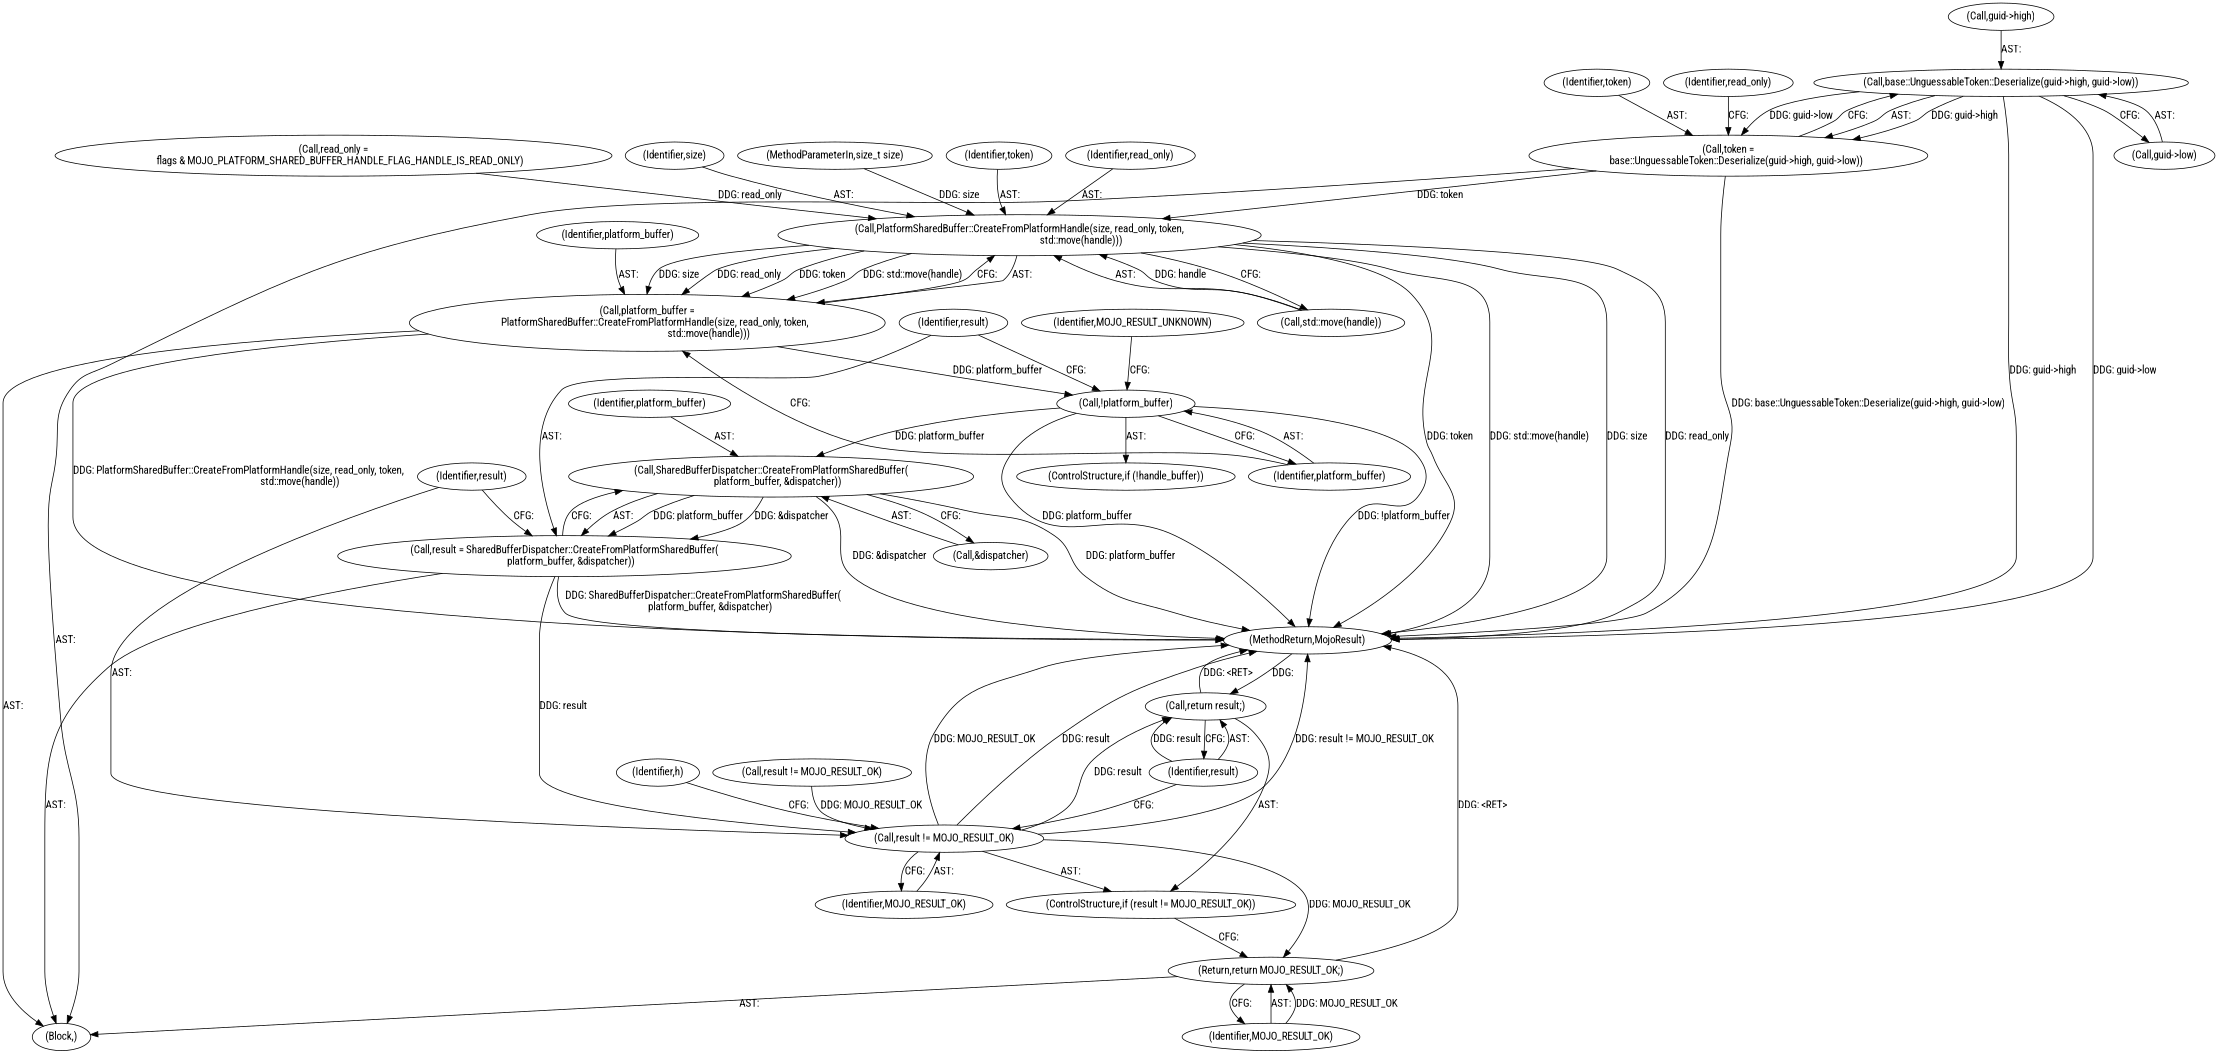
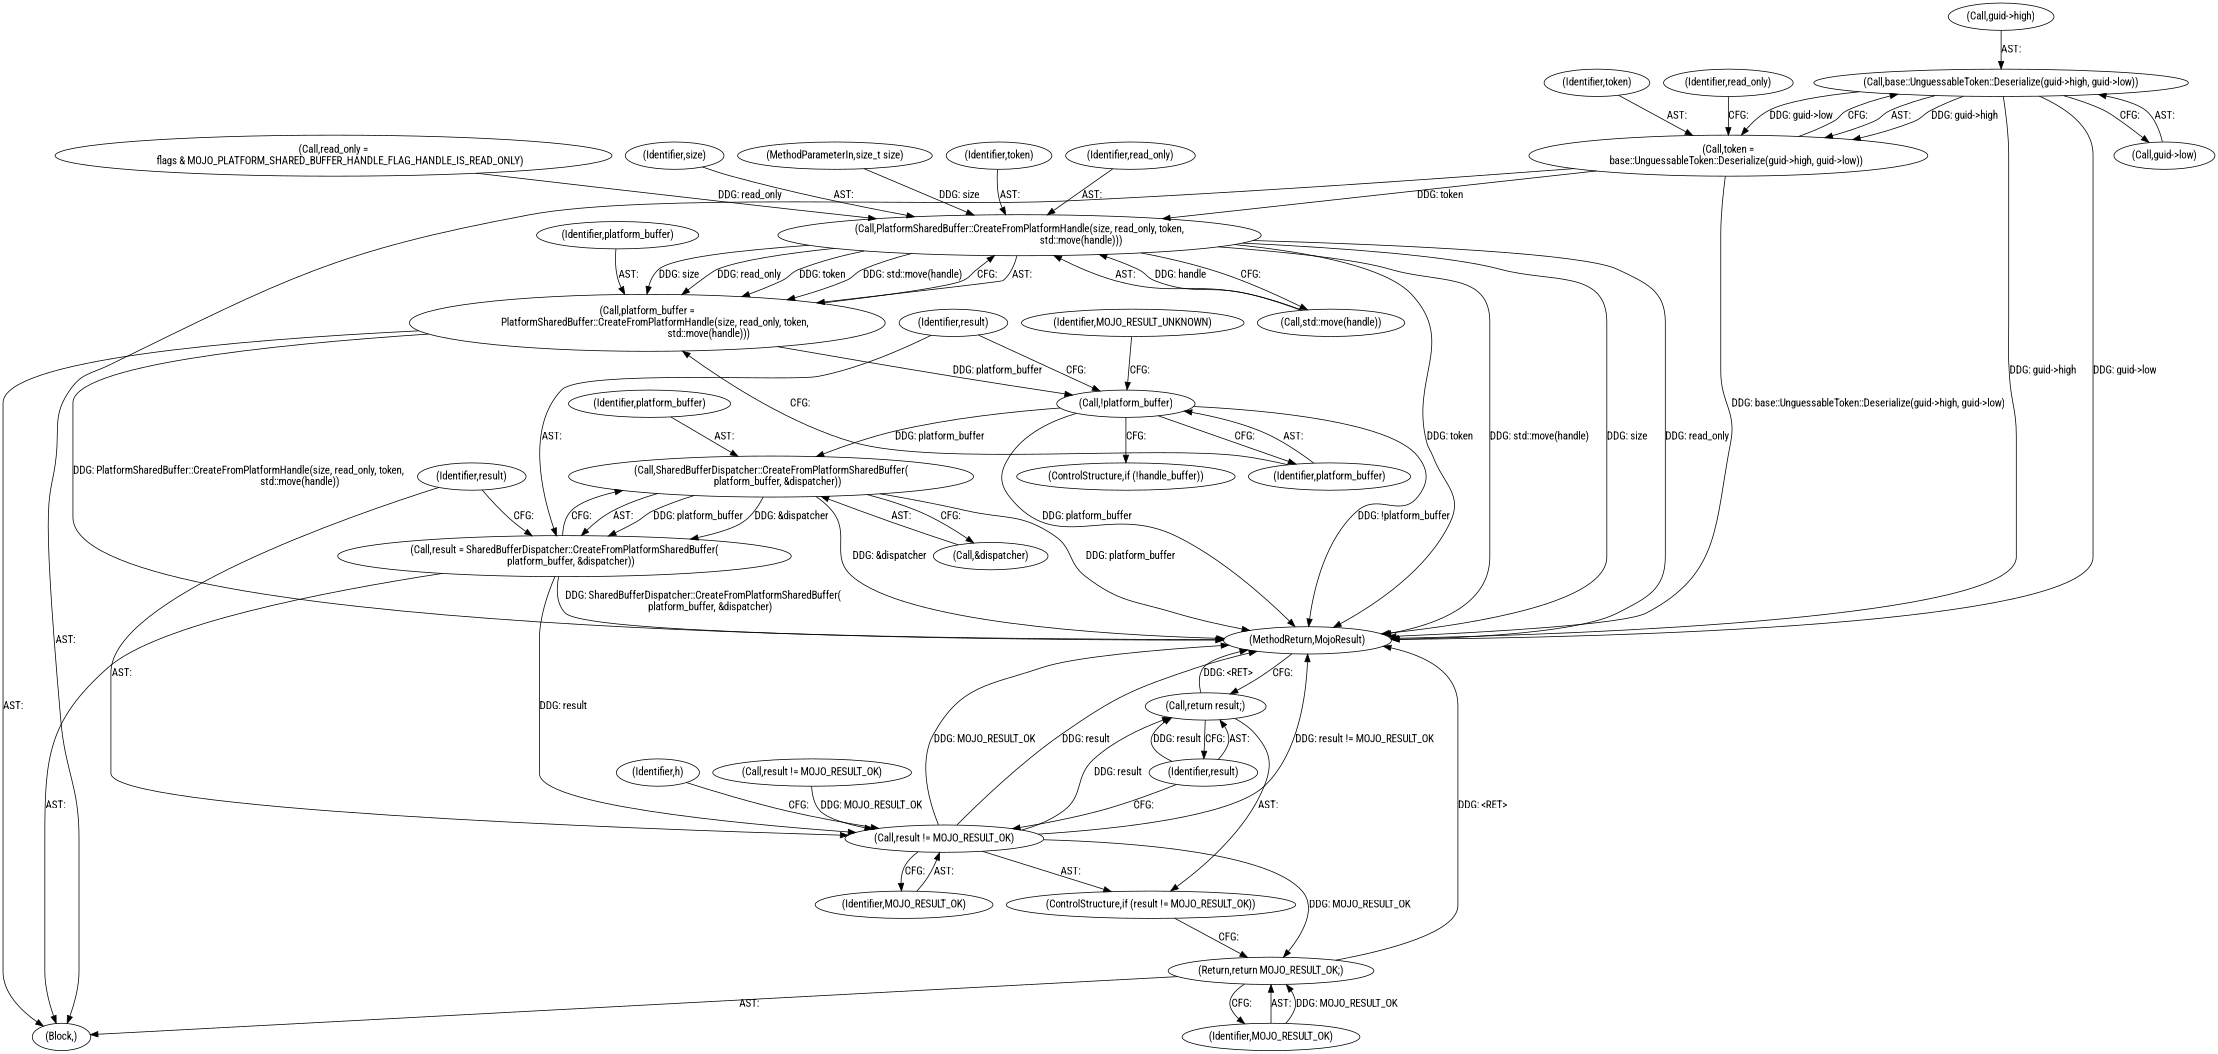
edge "(Call,!platform_buffer)" -> "(ControlStructure,if (!handle_buffer))": label "AST: " -> "CFG: "
edge "(MethodReturn,MojoResult)" -> "(Call,return result;)": label "DDG: " -> "CFG: "
